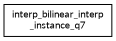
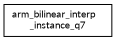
node "interp_bilinear_interp _instance_q7": label "interp_bilinear_interp _instance_q7" -> "arm_bilinear_interp _instance_q7"
